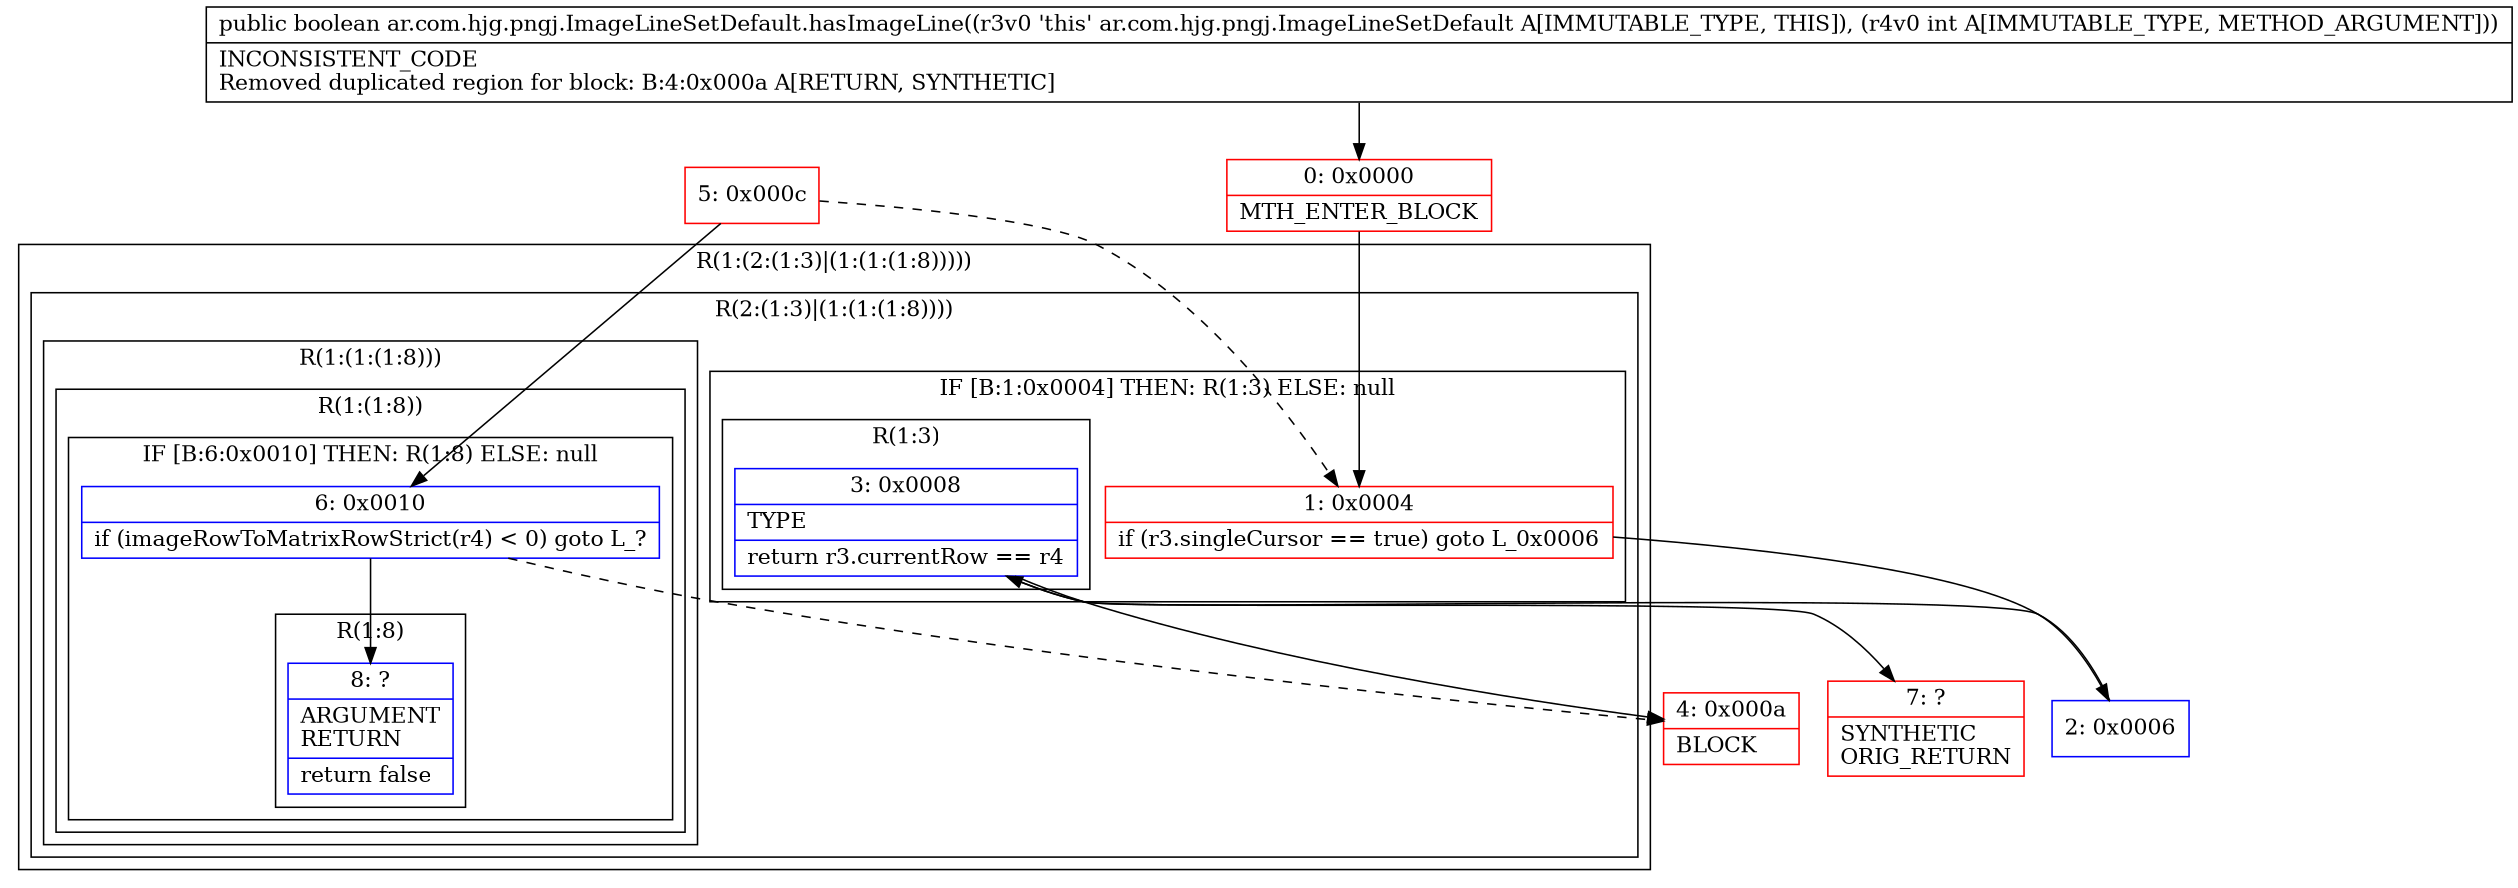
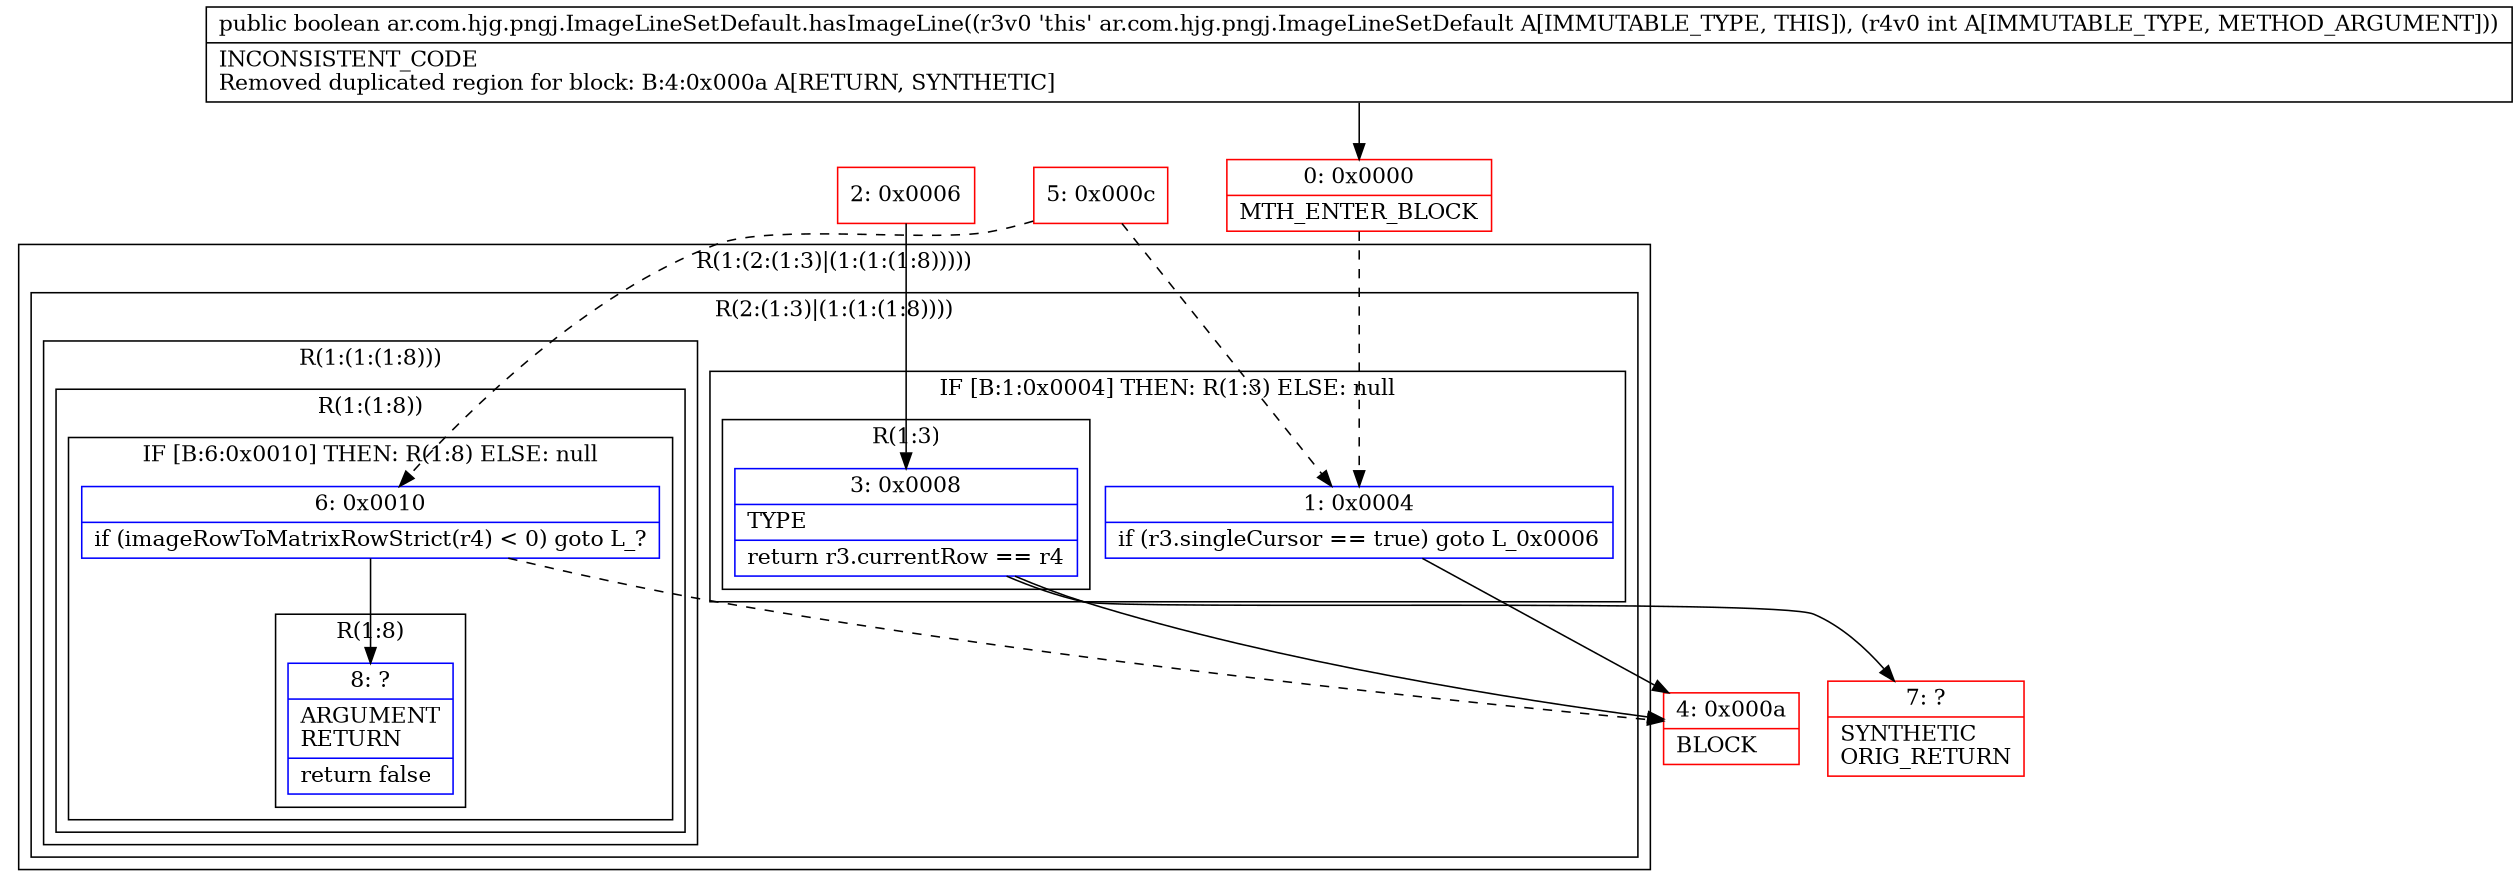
edge "0: 0x0000" -> "1: 0x0004": style solid -> dashed
edge "5: 0x000c" -> "6: 0x0010": style solid -> dashed
node "1: 0x0004": color red -> blue
edge "1: 0x0004" -> "2: 0x0006": now "1: 0x0004" -> "4: 0x000a"
node "2: 0x0006": color blue -> red
